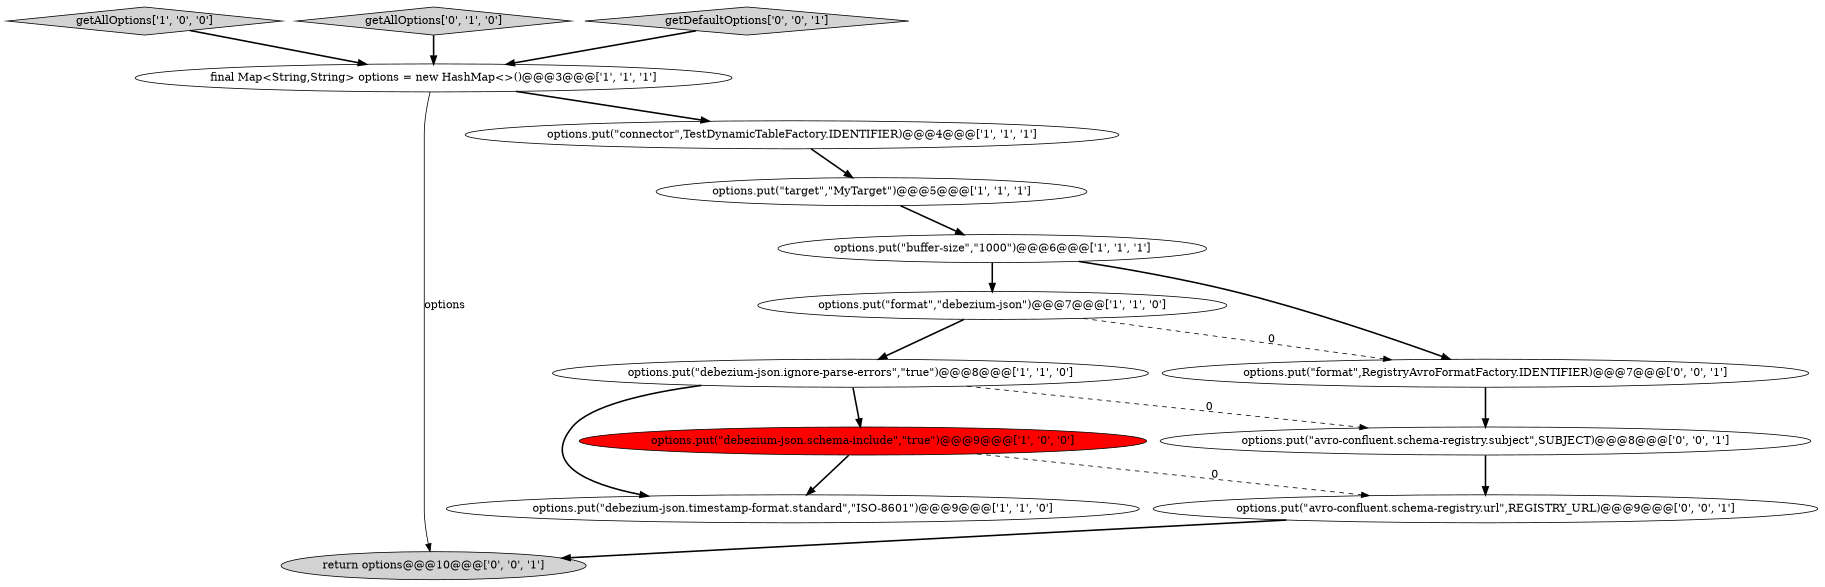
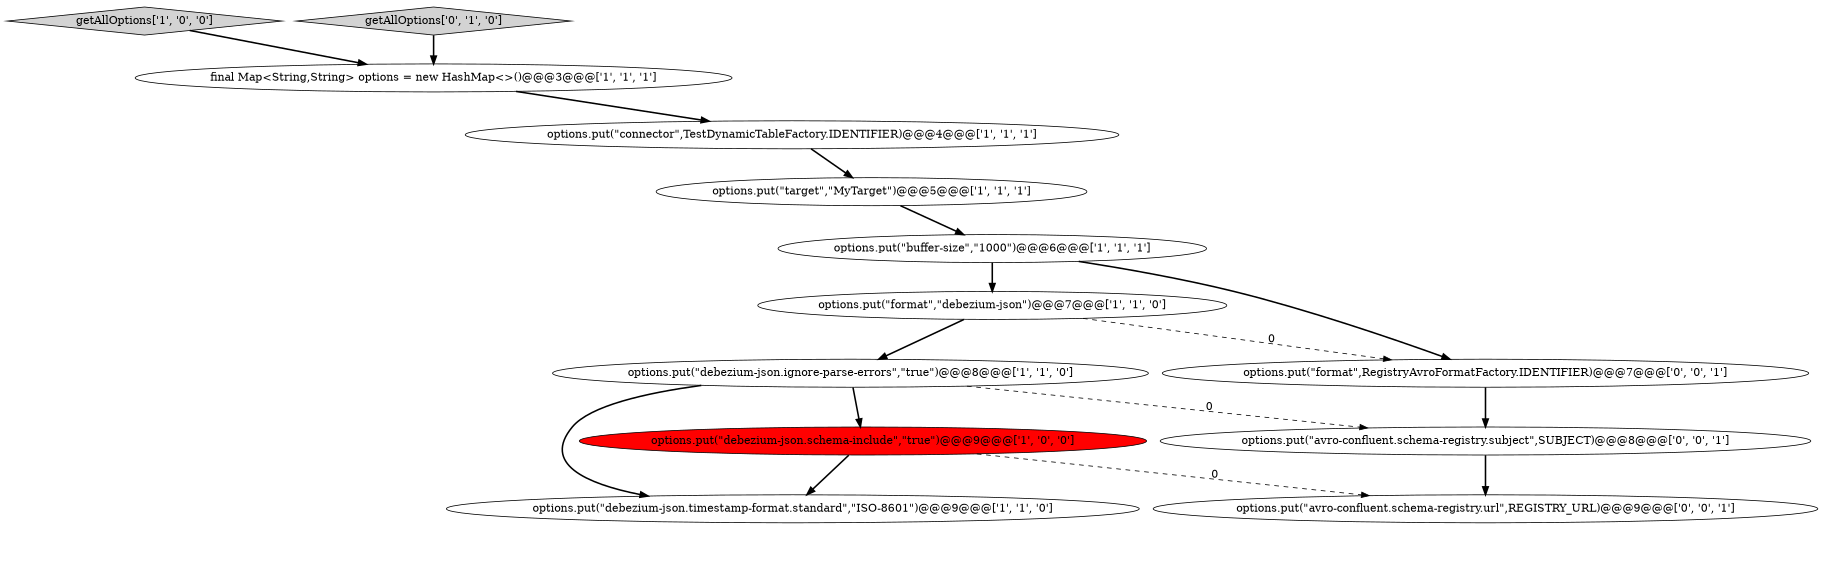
node "getDefaultOptions['0', '0', '1']": removed
node "return options@@@10@@@['0', '0', '1']": removed
